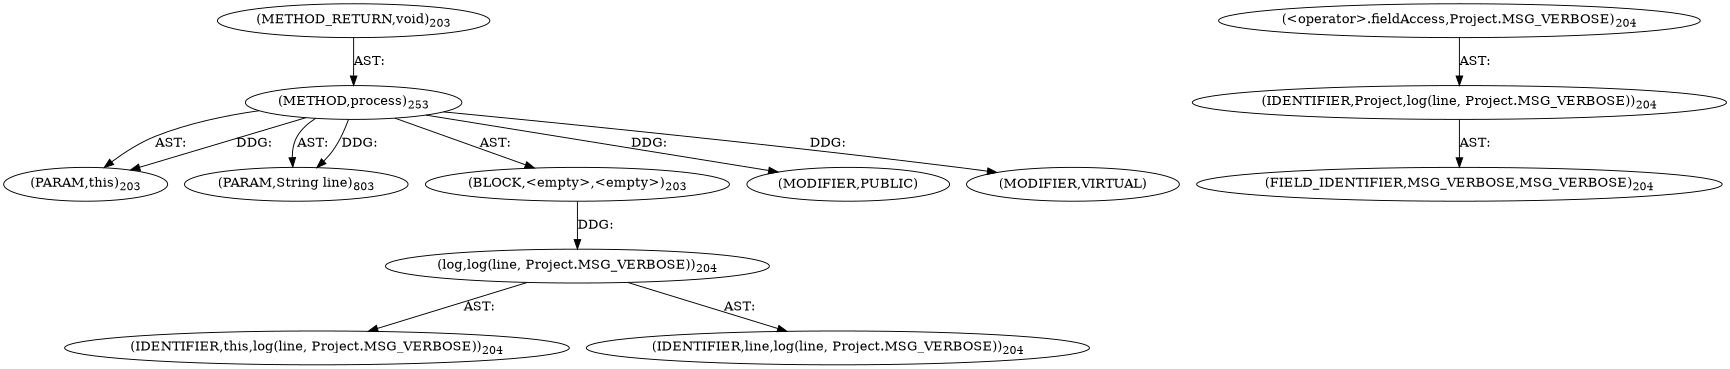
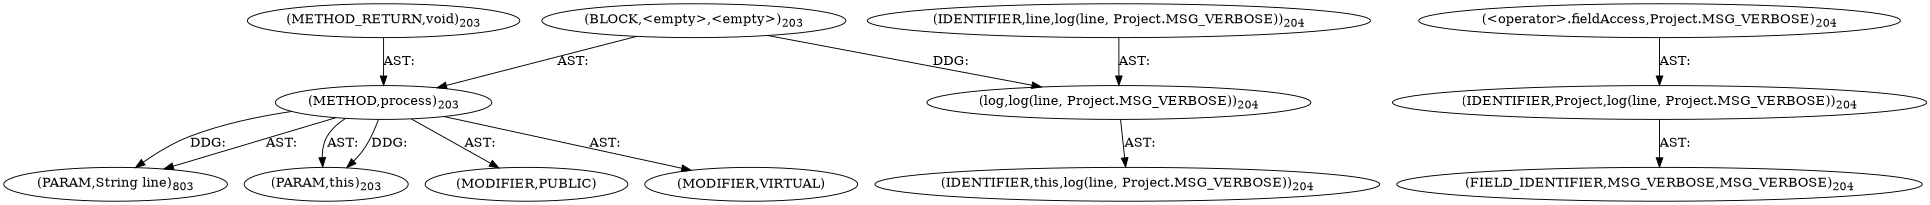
node "(METHOD,process)": text "253" -> "203"
edge "(METHOD,process)" -> "(BLOCK,<empty>,<empty>)": reversed
edge "(METHOD,process)" -> "(MODIFIER,PUBLIC)": label "DDG: " -> "AST: "
edge "(METHOD,process)" -> "(MODIFIER,VIRTUAL)": label "DDG: " -> "AST: "
edge "(log,log(line, Project.MSG_VERBOSE))" -> "(IDENTIFIER,line,log(line, Project.MSG_VERBOSE))": reversed
